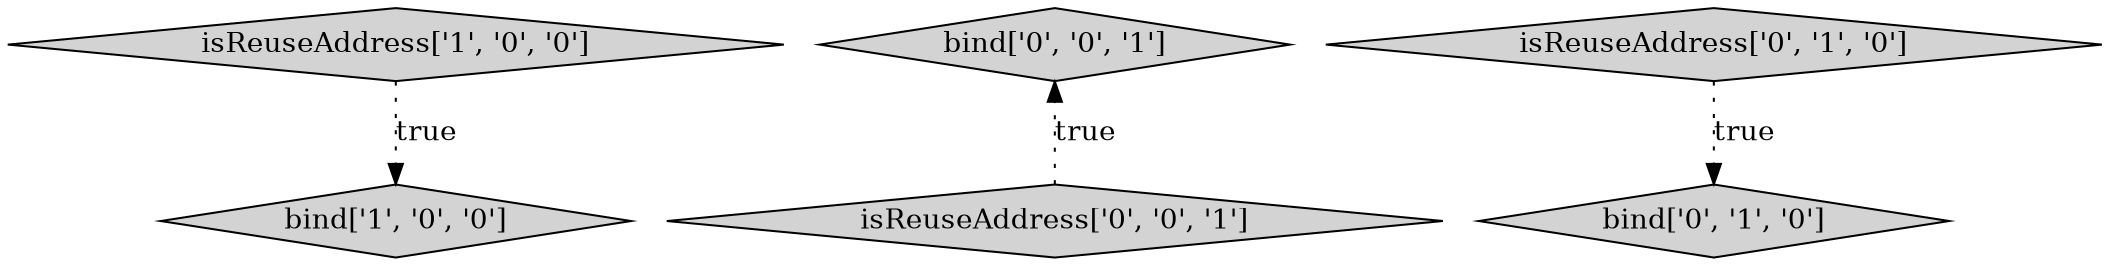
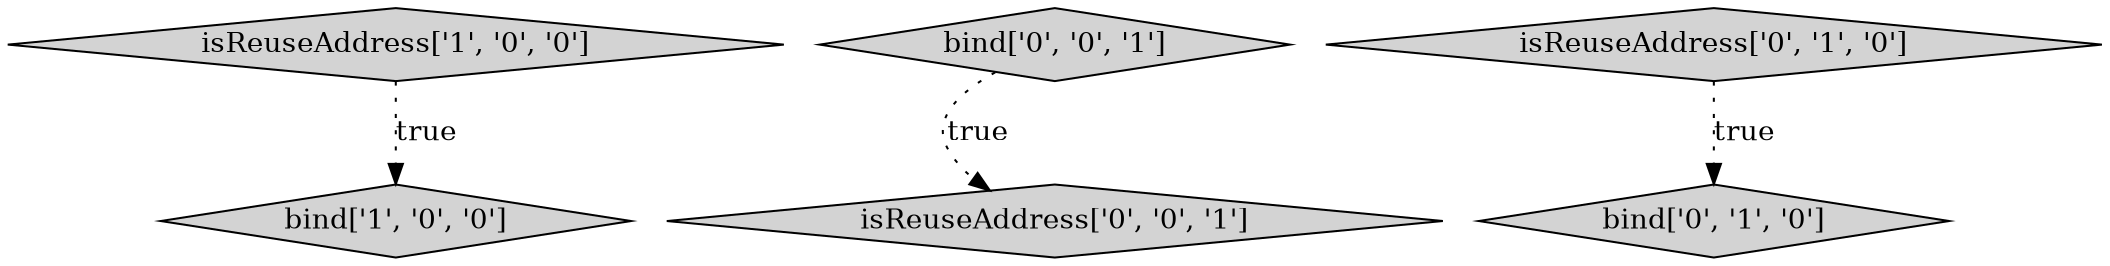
edge "isReuseAddress['0', '0', '1']" -> "bind['0', '0', '1']": reversed
